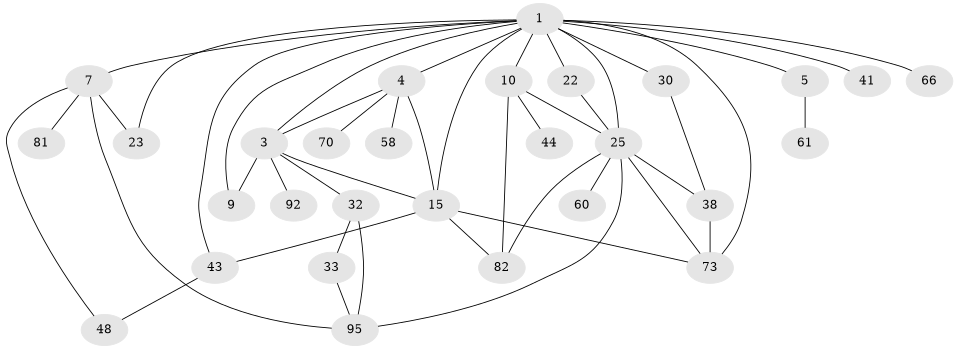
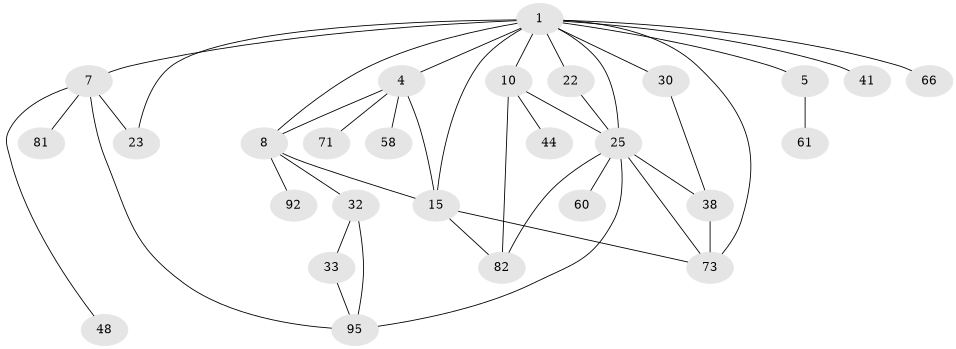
node "3": label "3" -> "8"
node "70": label "70" -> "71"
node "9": removed
node "43": removed
